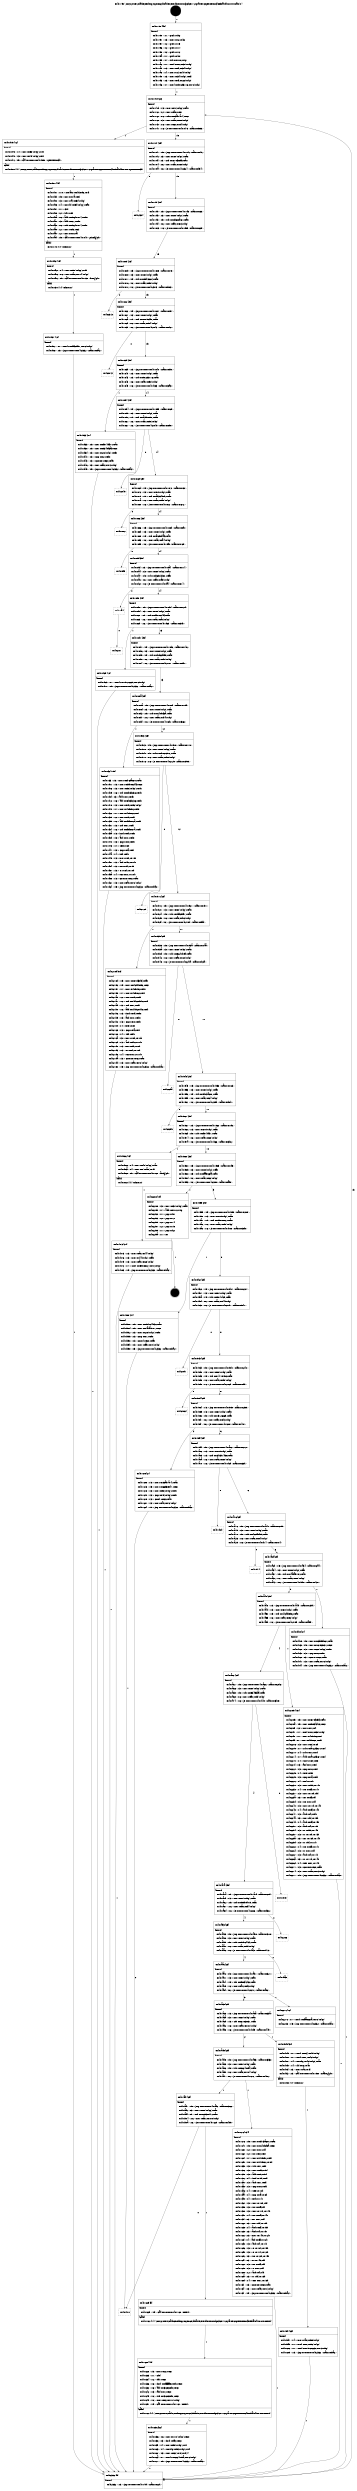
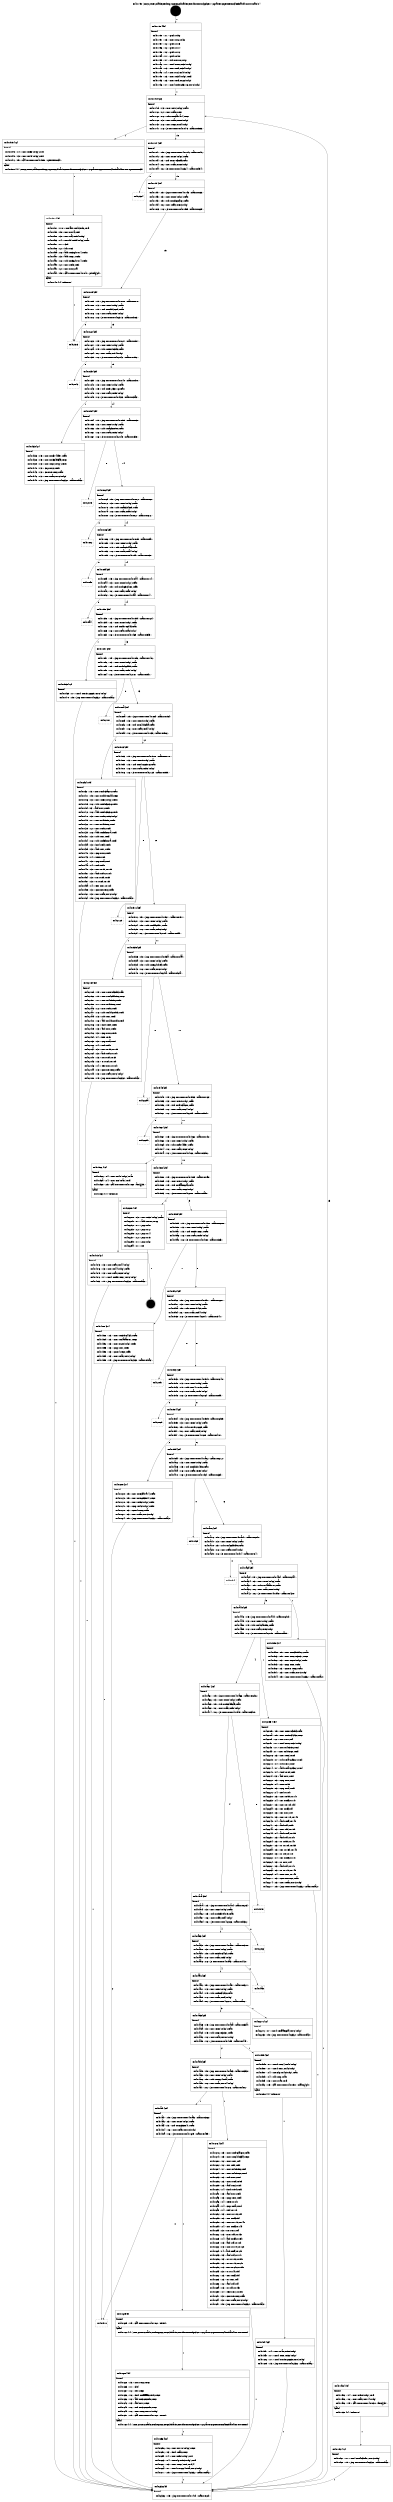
edge "0x401d81 [49]" -> "0x401db2 [15]": now "0x401d81 [49]" -> "0x402313"
edge "0x401fa4" -> "0x402181": now "0x4018d1 [25]" -> "0x402181"
